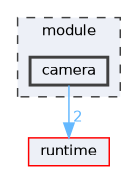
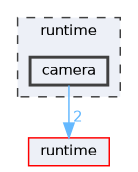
cluster "module": label "module" -> "runtime"
